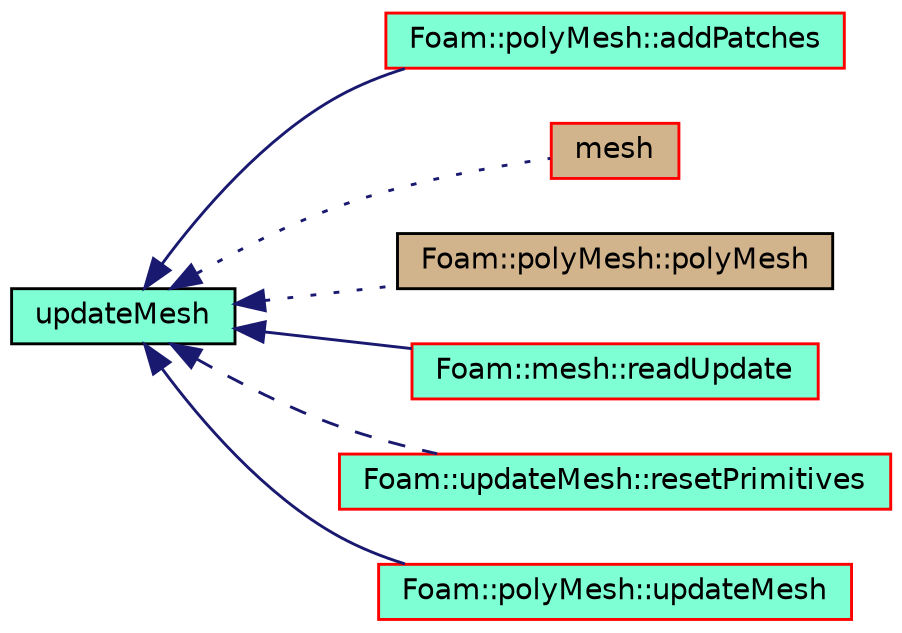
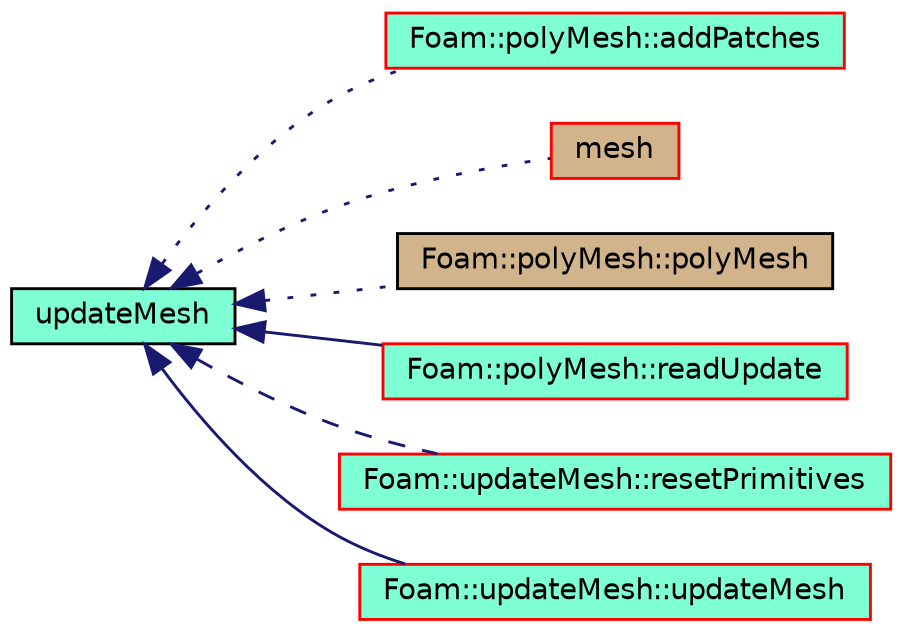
edge "Foam::polyMesh::addPatches" -> "updateMesh": style solid -> dotted
node "Foam::mesh::readUpdate": label "Foam::mesh::readUpdate" -> "Foam::polyMesh::readUpdate"
node "Foam::polyMesh::updateMesh": label "Foam::polyMesh::updateMesh" -> "Foam::updateMesh::updateMesh"
